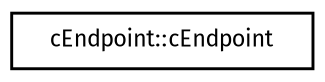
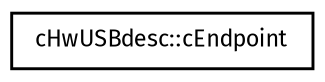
node "cEndpoint::cEndpoint": label "cEndpoint::cEndpoint" -> "cHwUSBdesc::cEndpoint"
